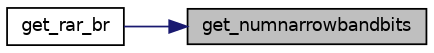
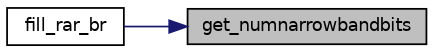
node "get_rar_br": label "get_rar_br" -> "fill_rar_br"
